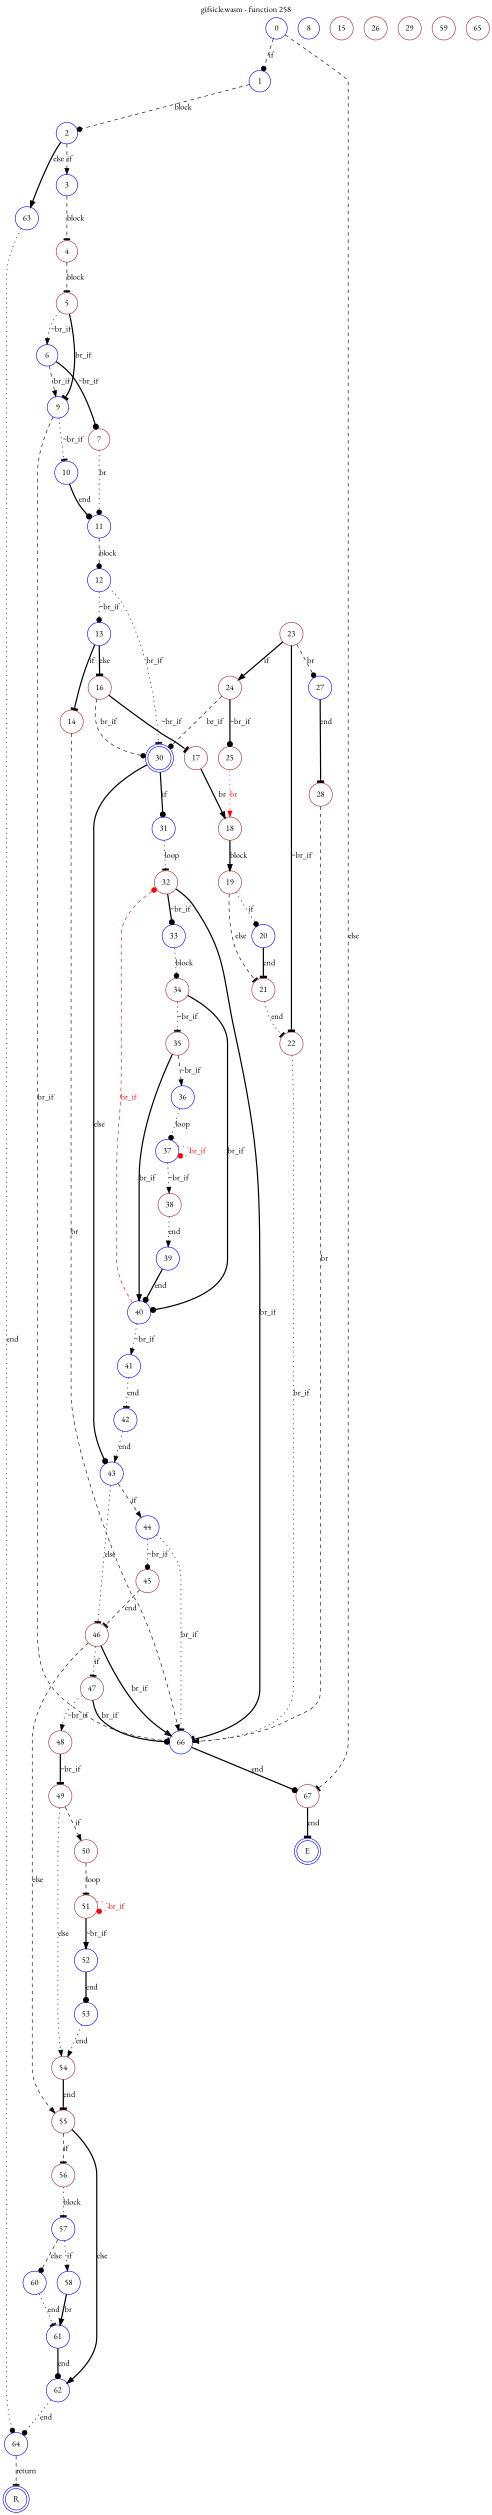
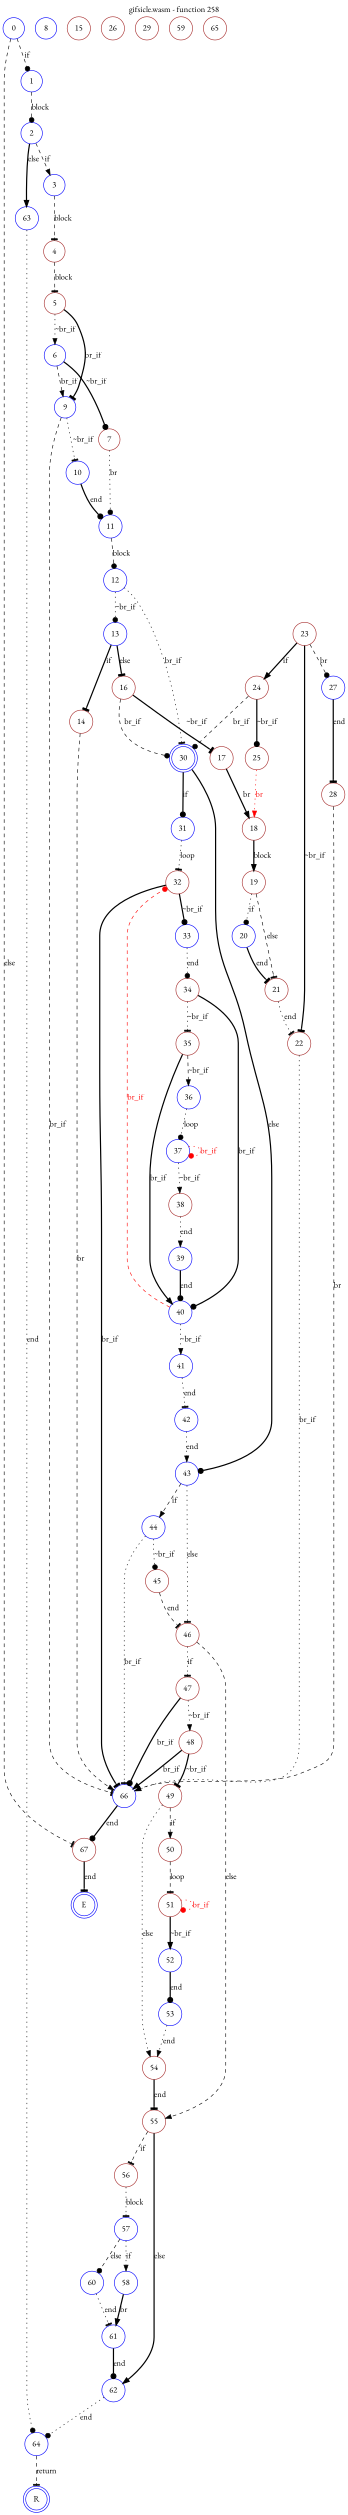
edge "33" -> "34": label "block" -> "end"
edge "46" -> "66": now "48" -> "66"
